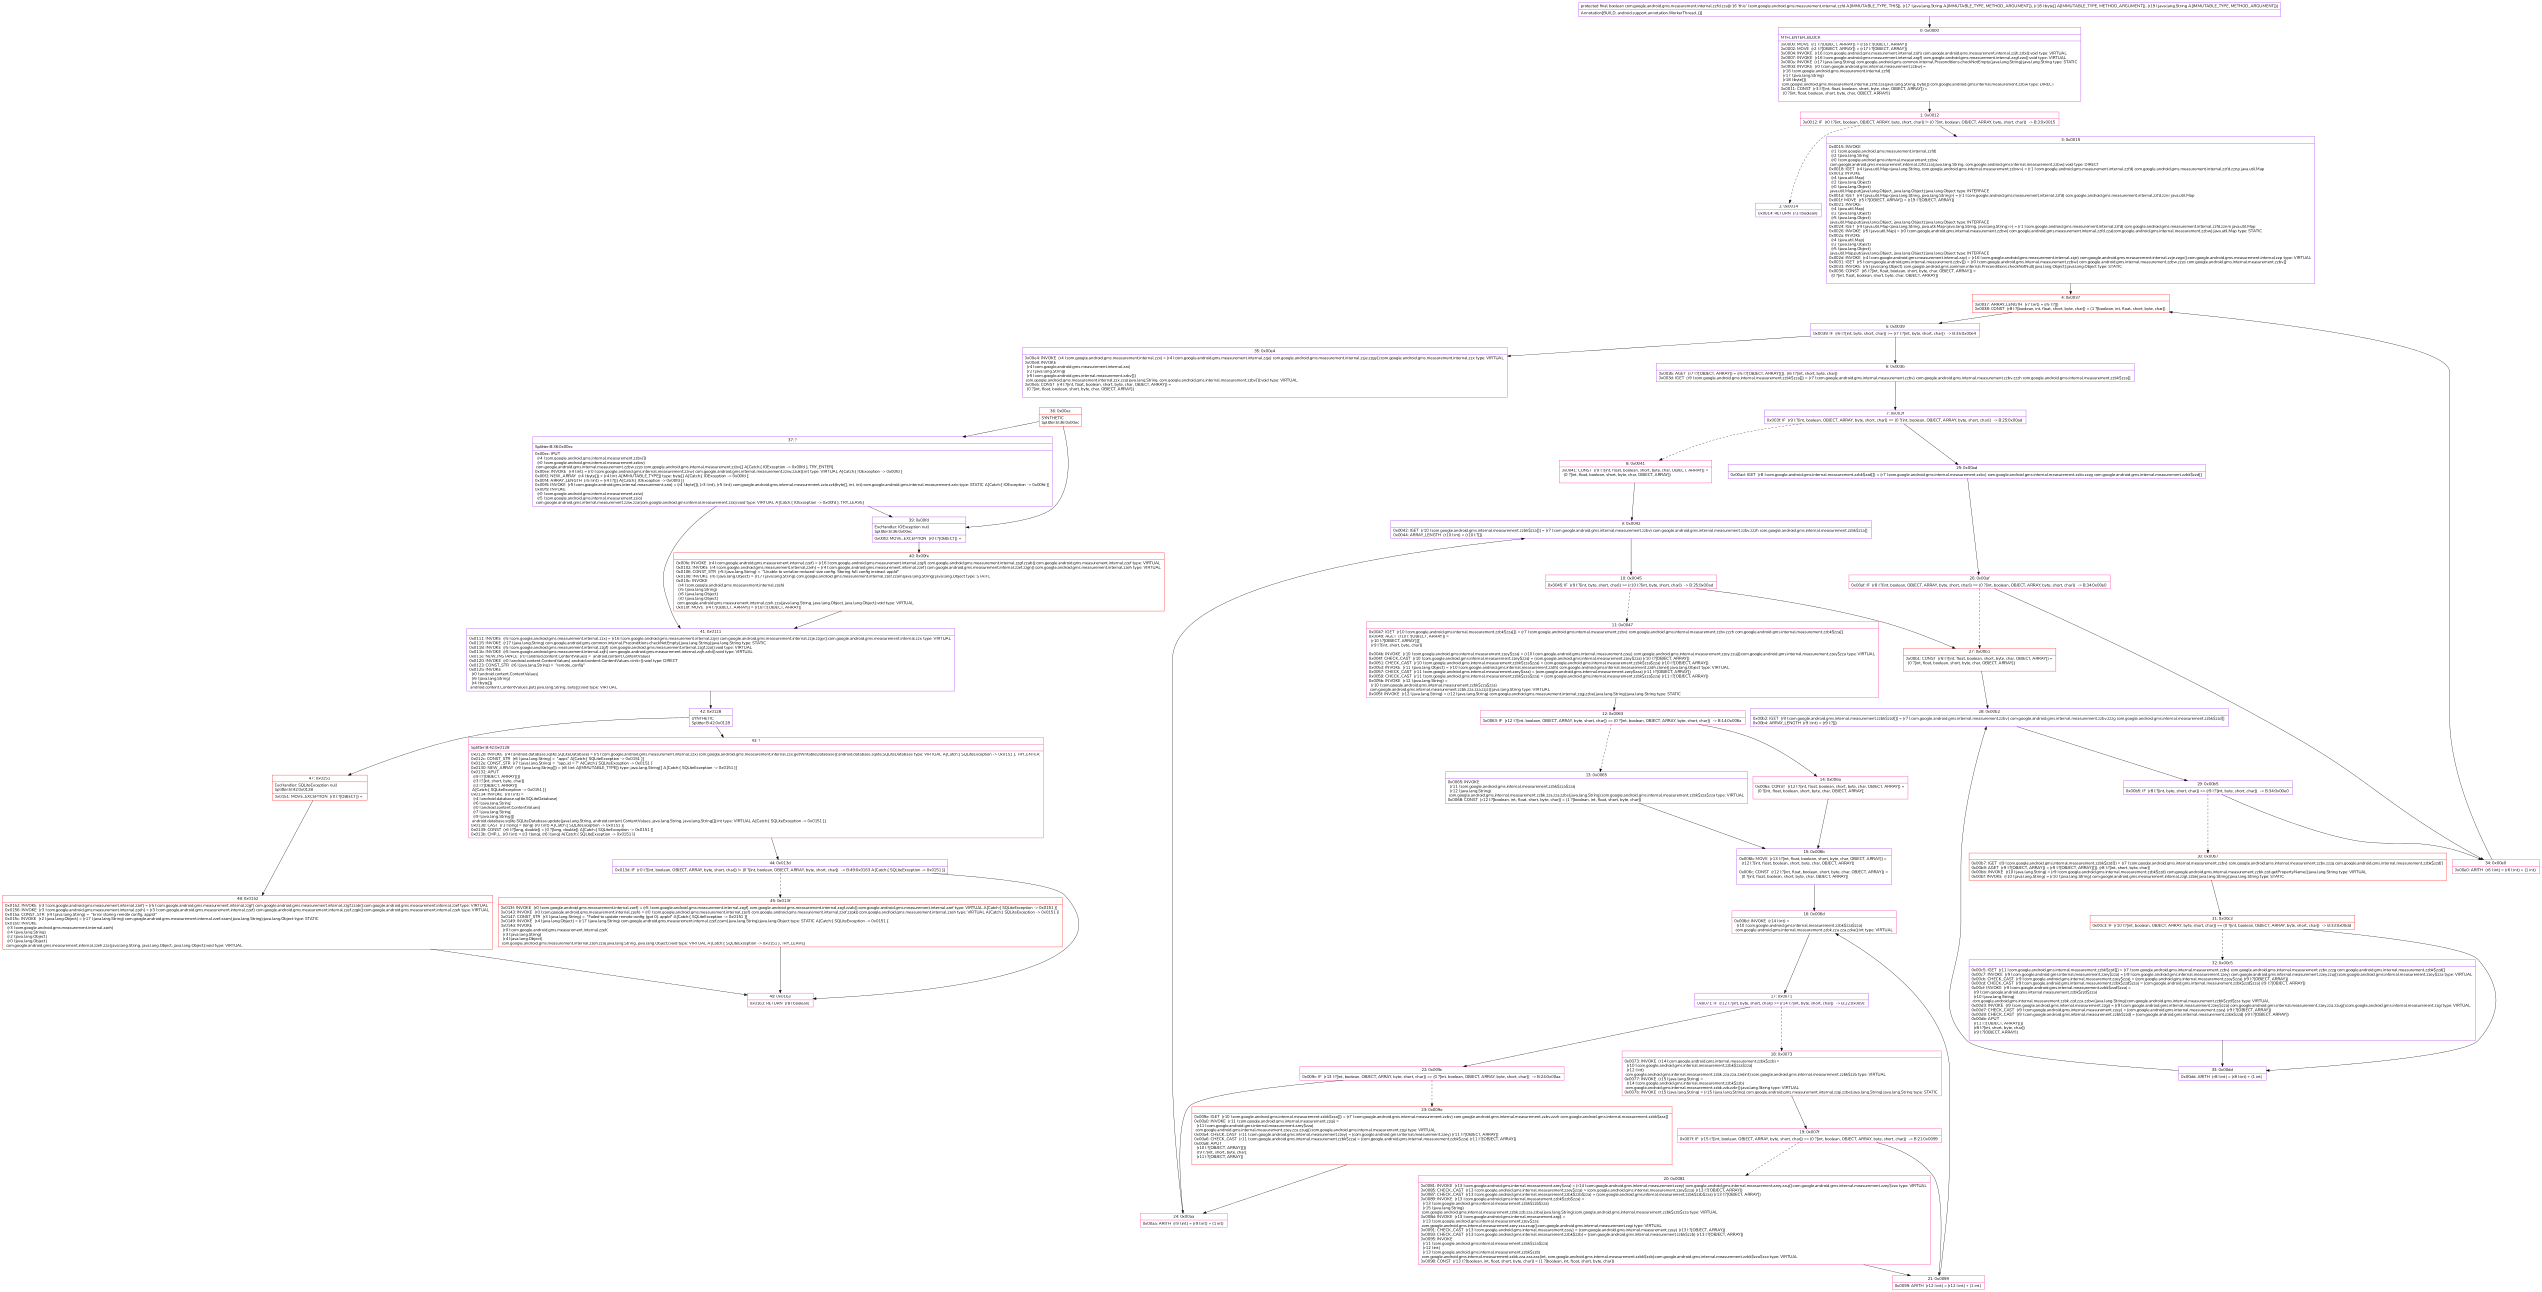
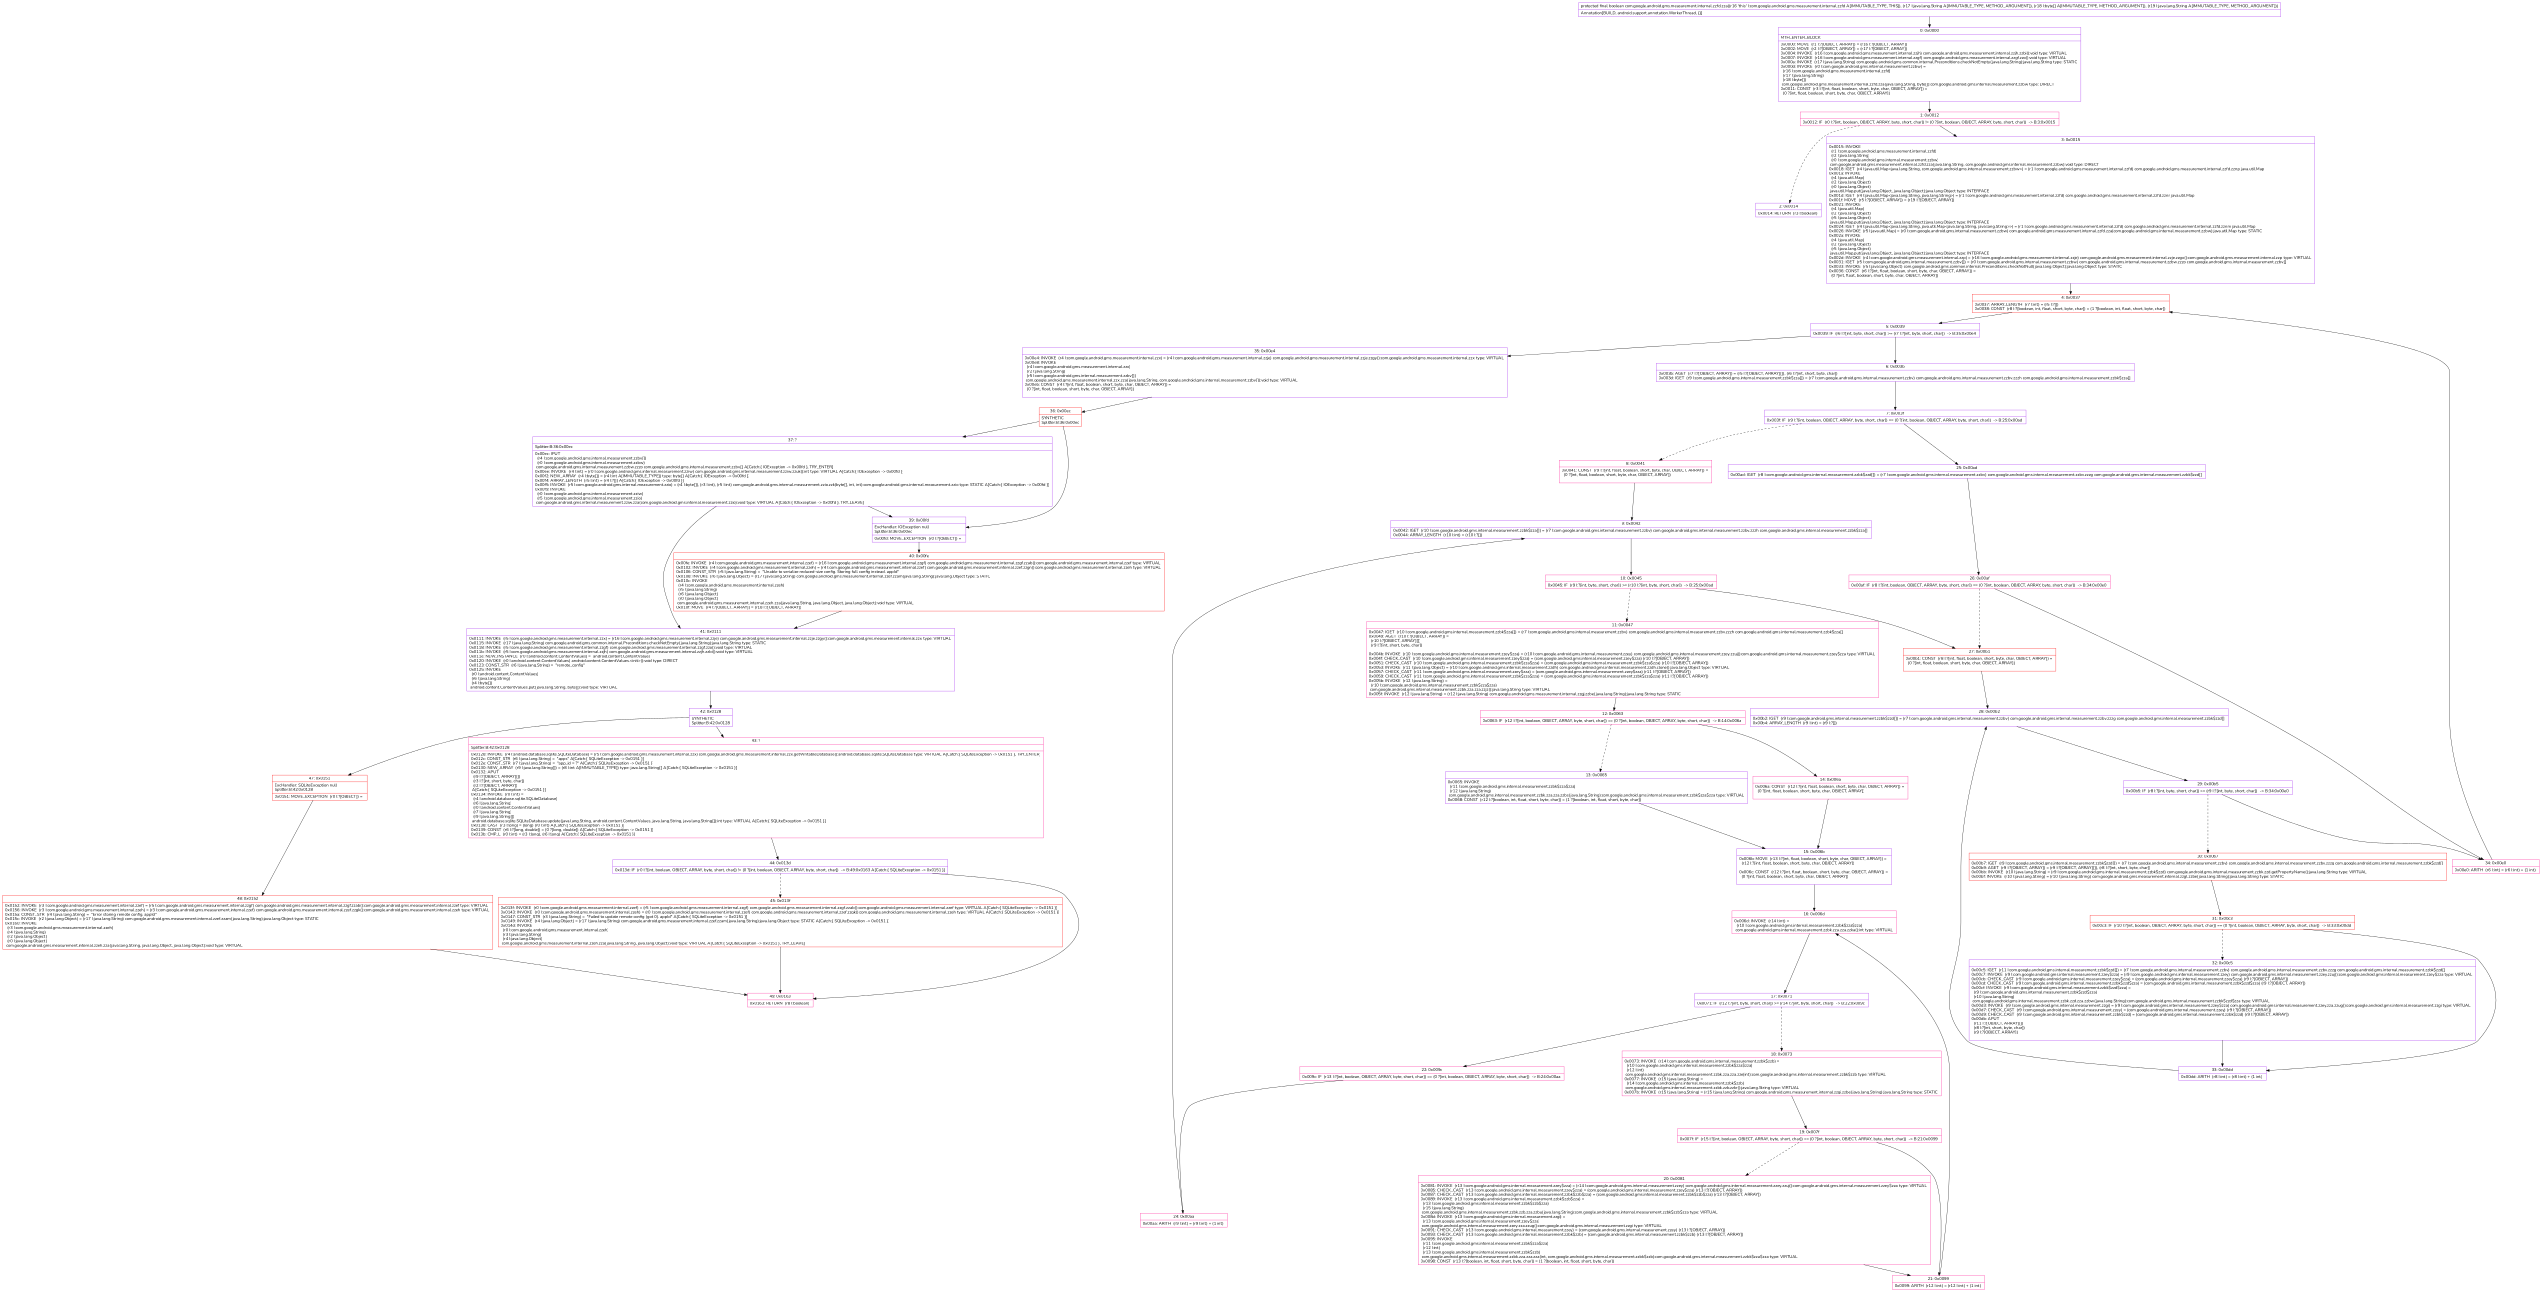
edge "35: 0x00e4" -> "36: 0x00ec": added
node "23: 0x009e": removed
